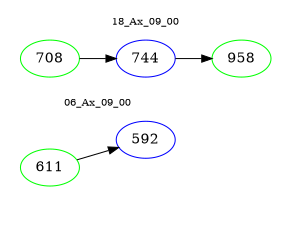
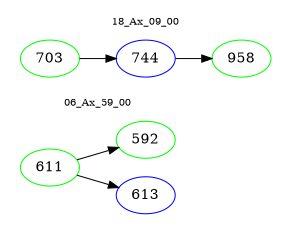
node "708": label "708" -> "703"
cluster "06_Ax_09_00": label "06_Ax_09_00" -> "06_Ax_59_00"
node "592": color blue -> green
node "613": added
